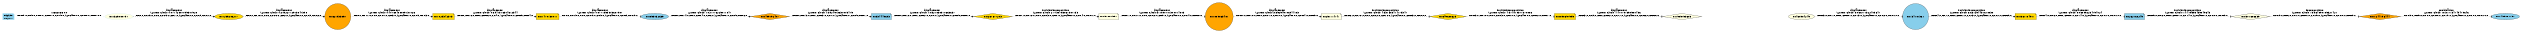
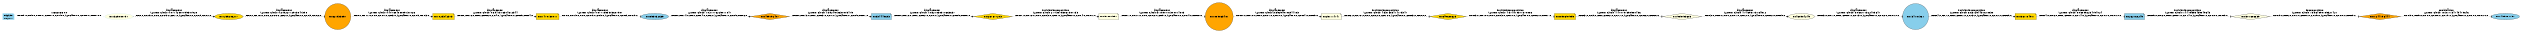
edge "N_1255286217" -> "N_621933857": arrowhead diamond -> tee
edge "N_1985753685" -> "N_468984249": added, label "displacement System Clock: 4.74695173164512 AD=3.0,A=8.0,B=0,CB=1.0,C=12.0,SysClk=0.0,CD=2.0,AB=9.0"
